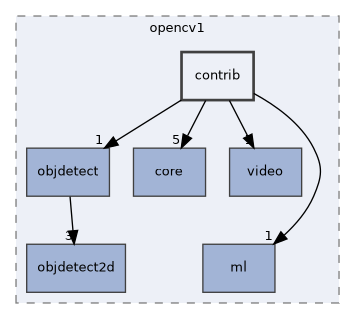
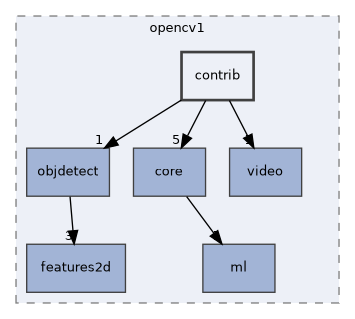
edge "contrib" -> "ml": now "core" -> "ml"
node "objdetect2d": label "objdetect2d" -> "features2d"
